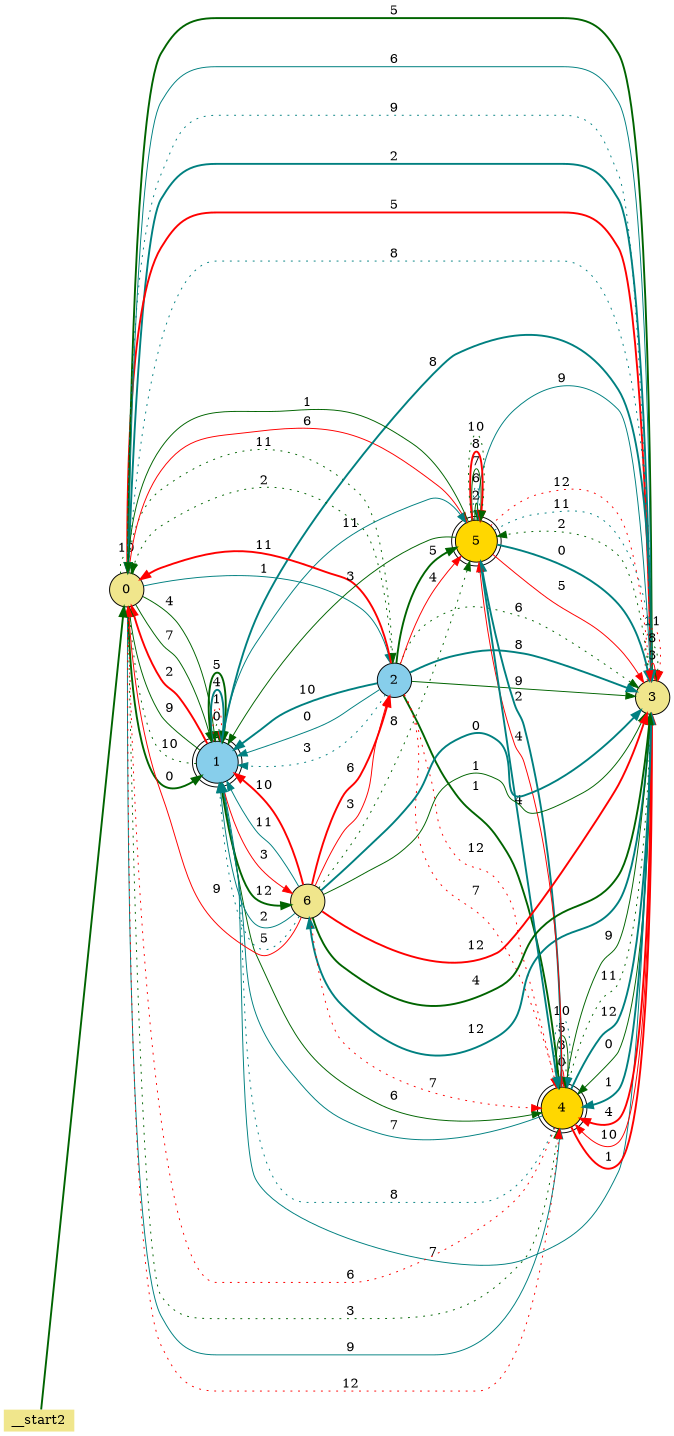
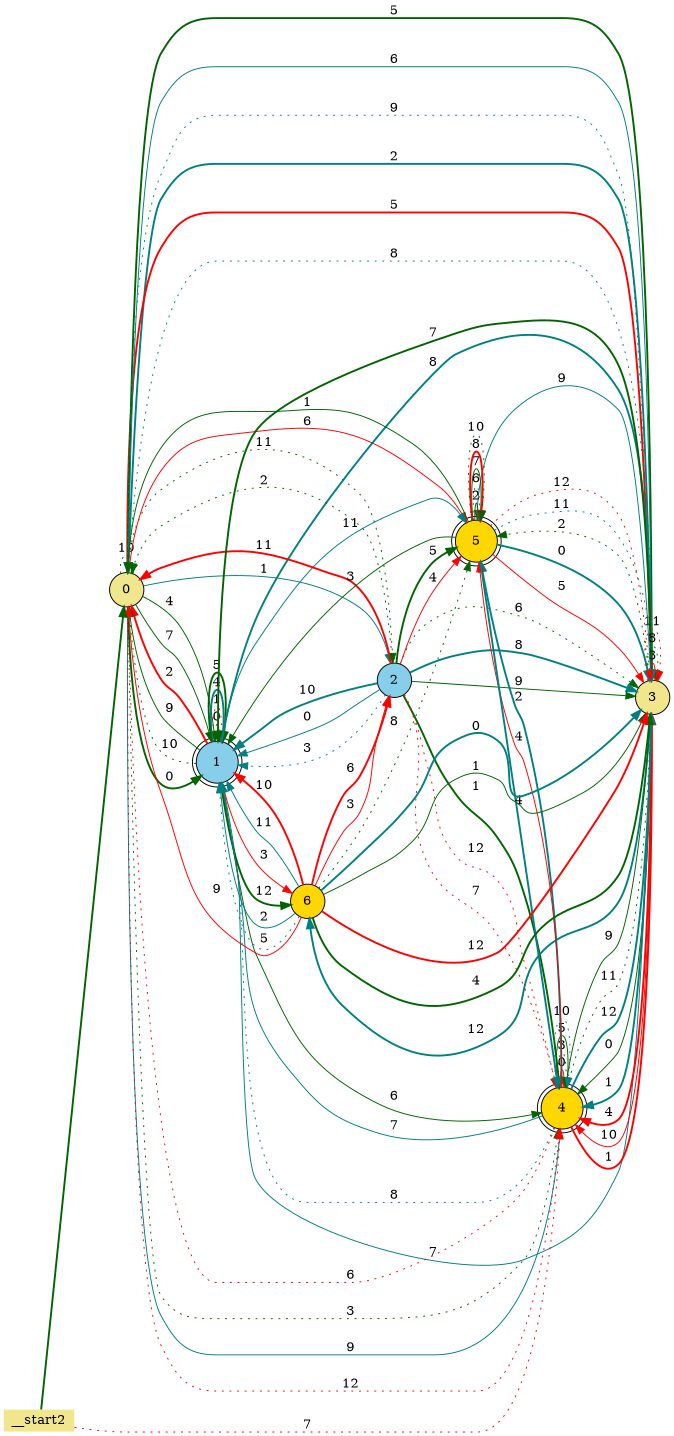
edge "3" -> "1": added, label "7"
node "6": fillcolor khaki -> gold
edge "6" -> "4": now "__start2" -> "4"
